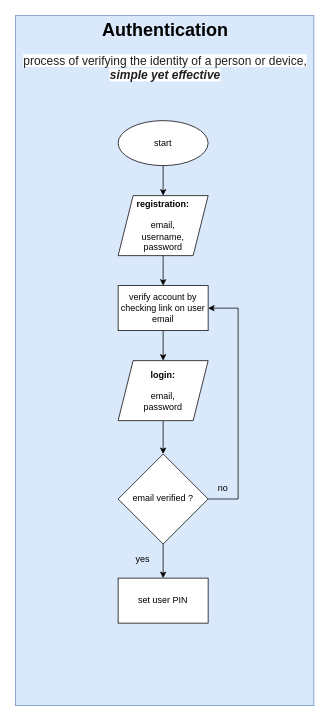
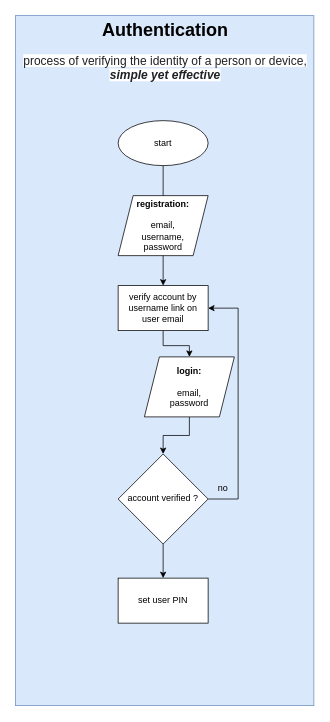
edge "start" -> "registration: email, username, password": arrowhead classic -> none
node "verify account by checking link on user email": label "verify account by checking link on user email" -> "verify account by username link on user email"
node "login: email, password": moved (163, 390) -> (189, 387)
node "email verified ?": label "email verified ?" -> "account verified ?"
node "yes": removed
